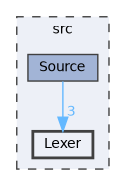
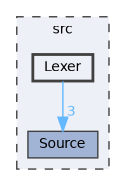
edge "Source" -> "Lexer": reversed
